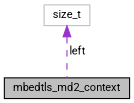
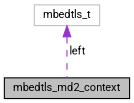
node "size_t": label "size_t" -> "mbedtls_t"
